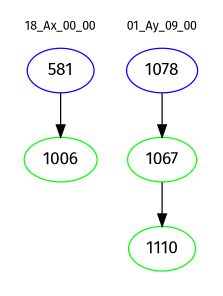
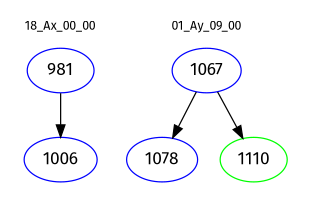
node "581": label "581" -> "981"
edge "1078" -> "1067": reversed
node "1006": color green -> blue
node "1067": color green -> blue
